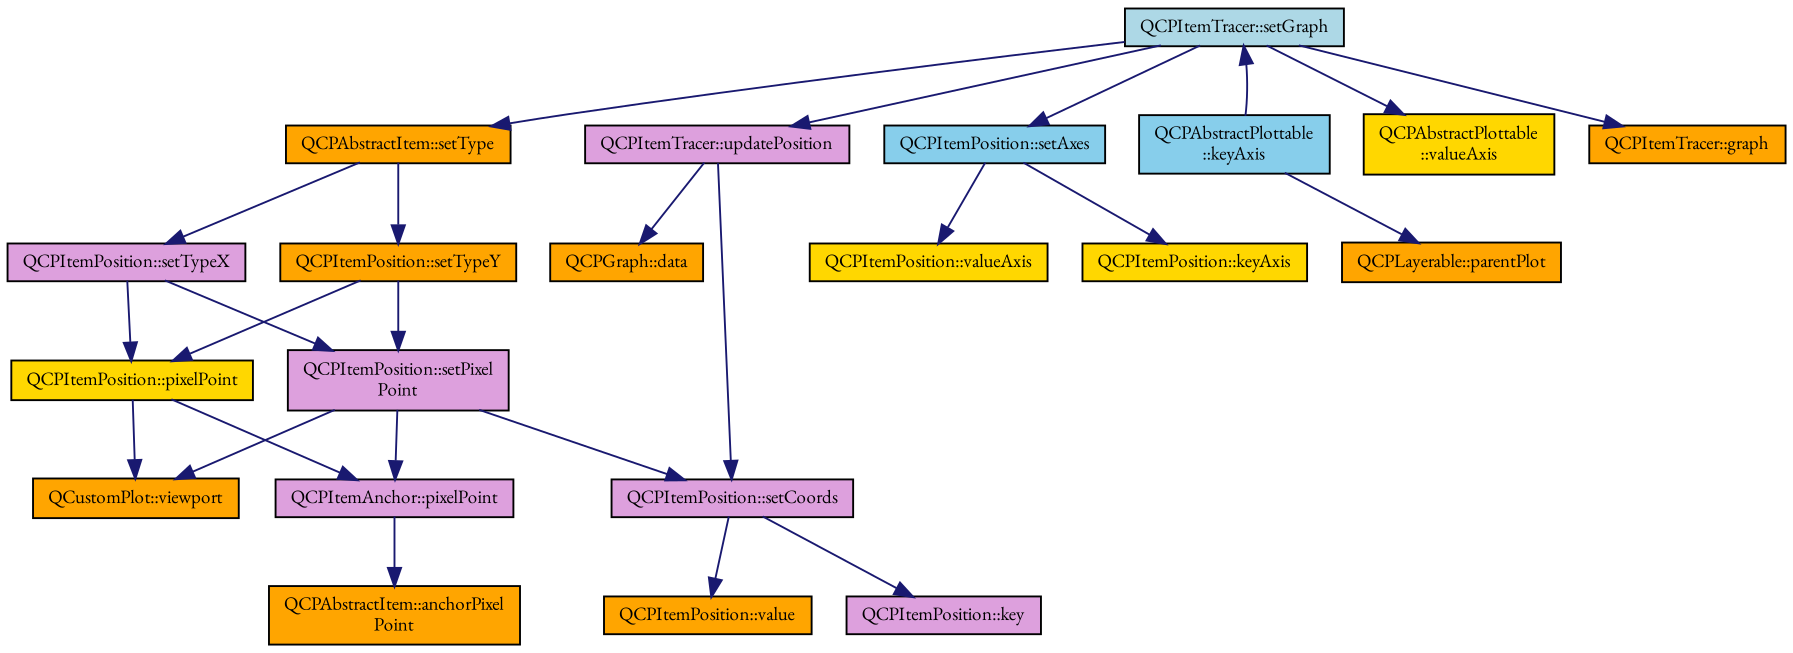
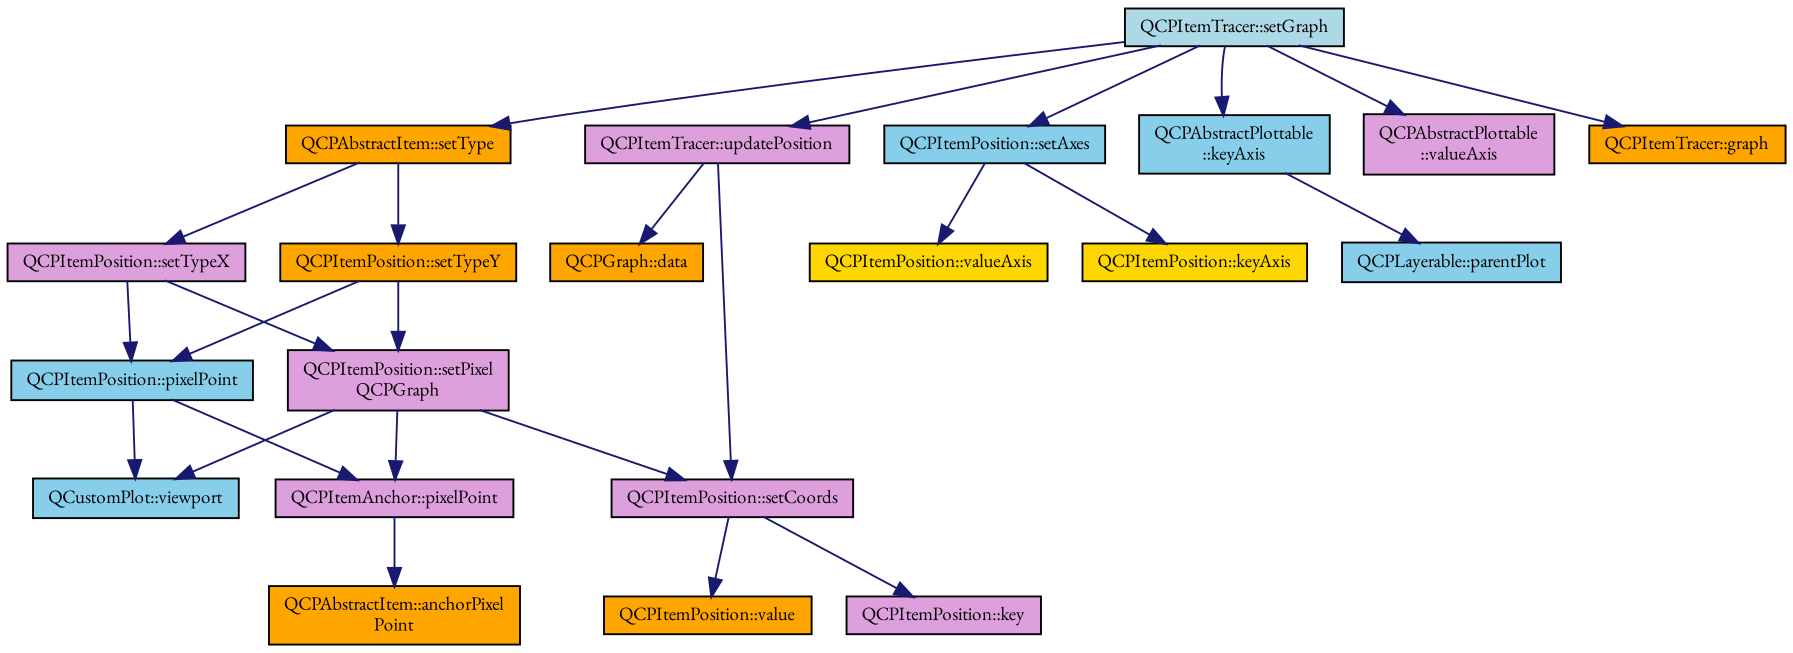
edge "QCPAbstractPlottable ::keyAxis" -> "QCPItemTracer::setGraph": reversed
node "QCPAbstractPlottable ::valueAxis": fillcolor gold -> plum
node "QCPLayerable::parentPlot": fillcolor orange -> skyblue
node "QCPItemPosition::pixelPoint": fillcolor gold -> skyblue
node "QCPItemPosition::setPixel Point": label "QCPItemPosition::setPixel Point" -> "QCPItemPosition::setPixel QCPGraph"
node "QCustomPlot::viewport": fillcolor orange -> skyblue
